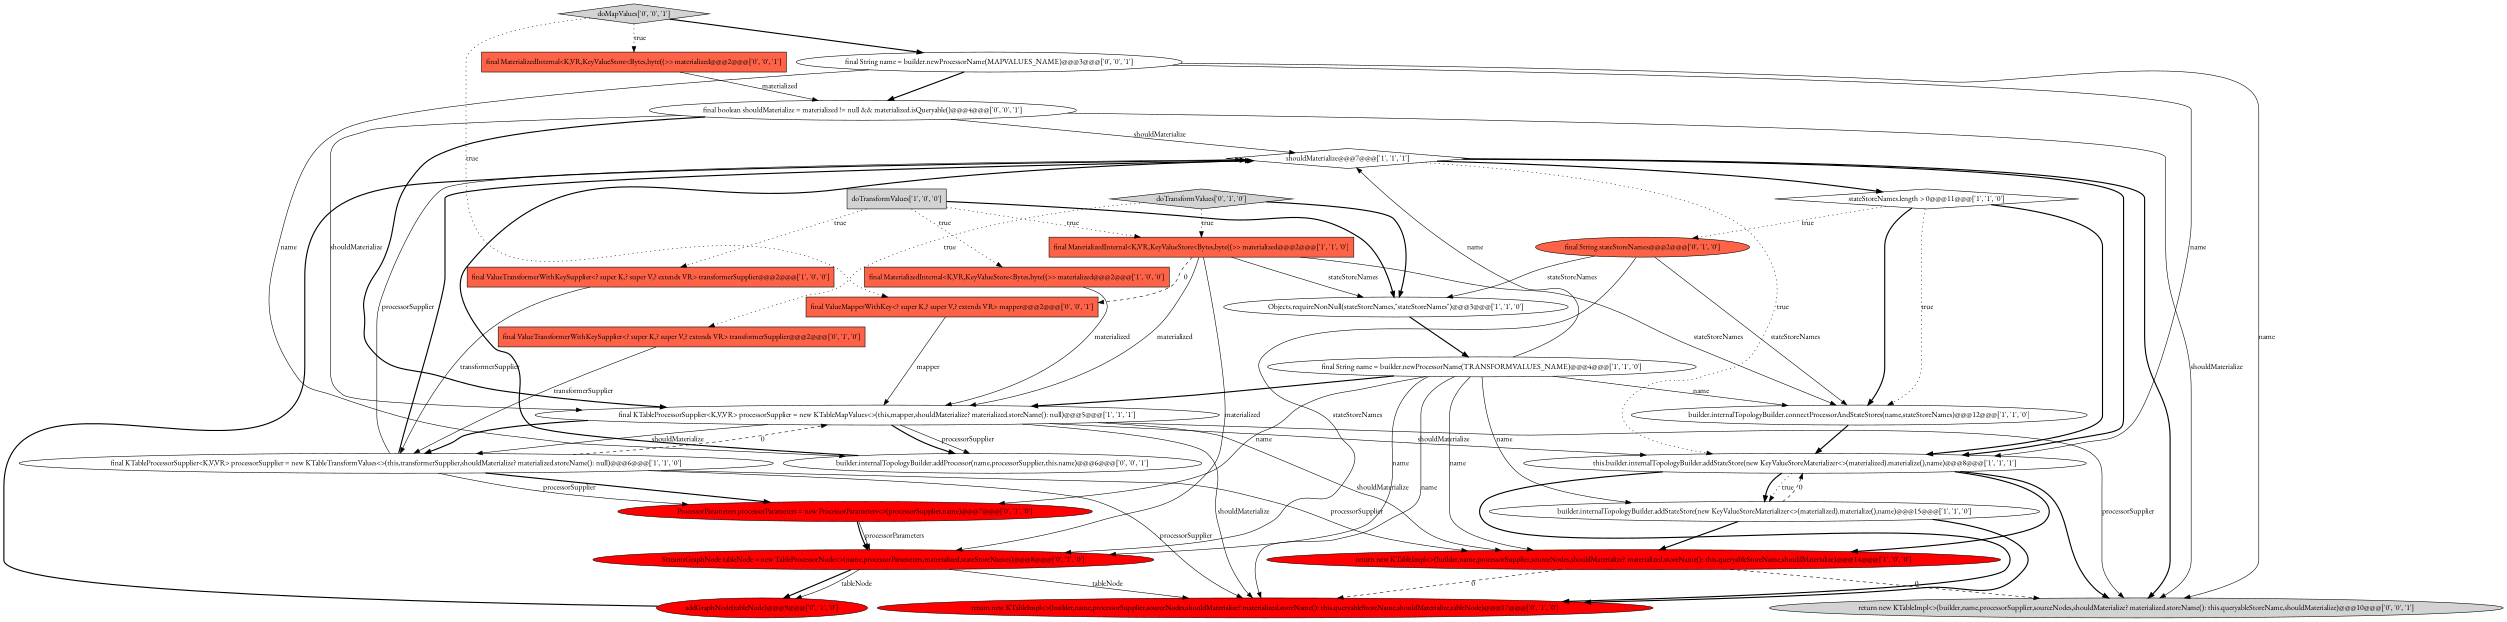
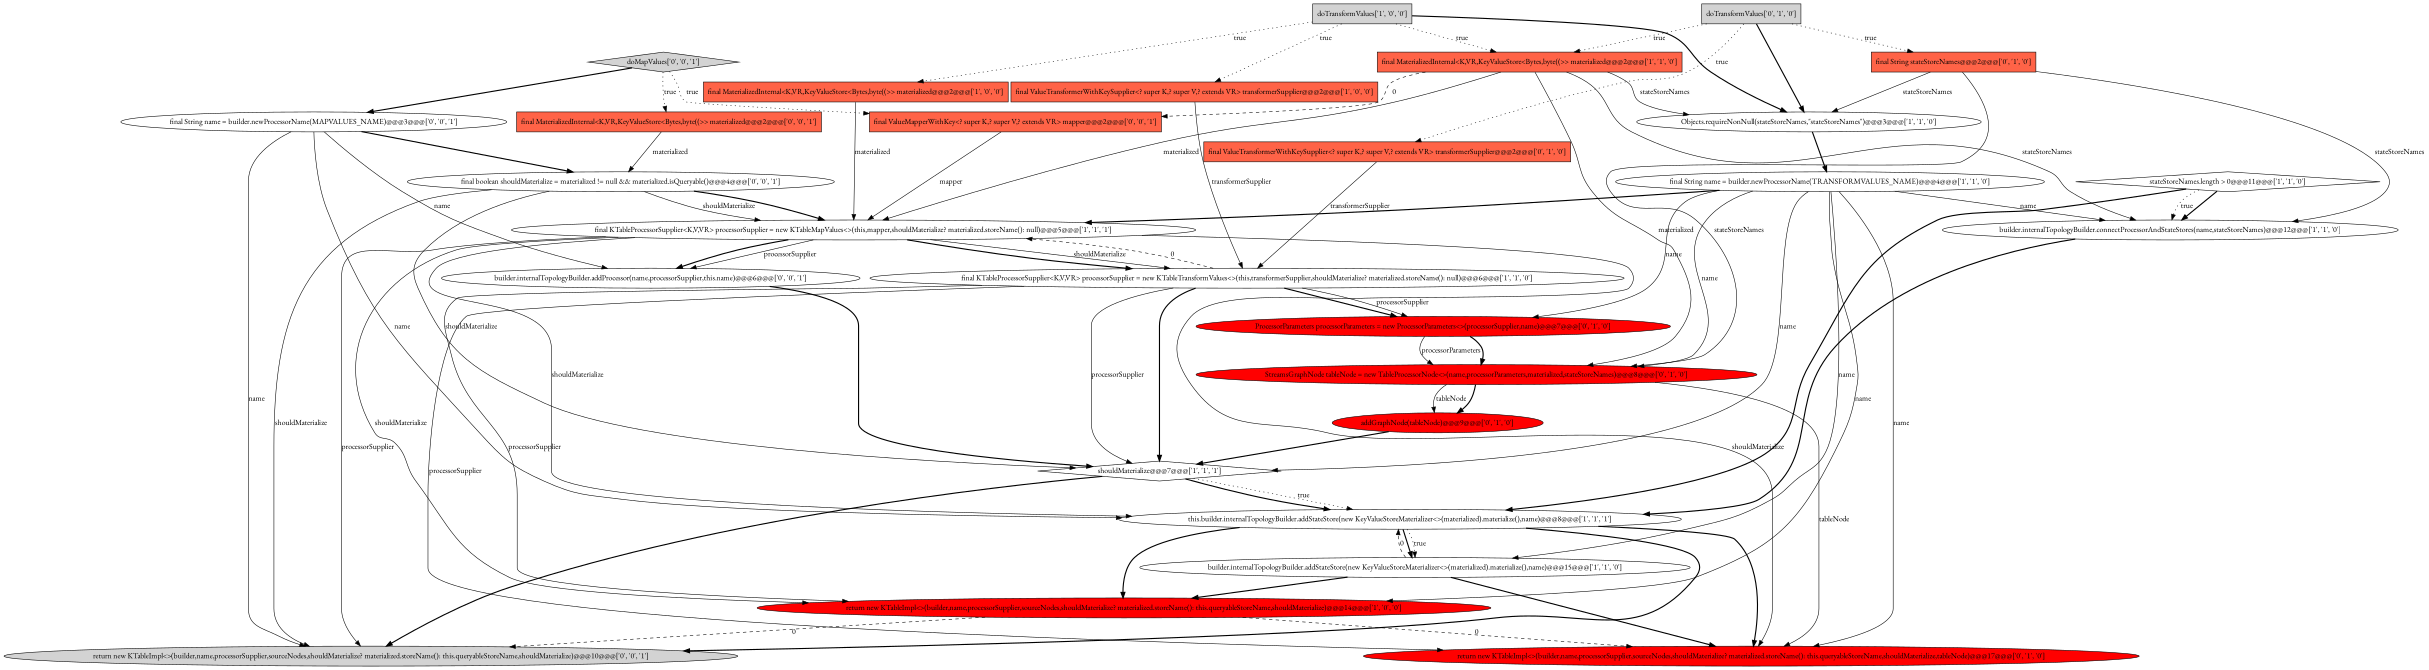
edge "shouldMaterialize@@@7@@@['1', '1', '1']" -> "stateStoreNames.length > 0@@@11@@@['1', '1', '0']": removed
node "doTransformValues['0', '1', '0']": shape diamond -> box
edge "stateStoreNames.length > 0@@@11@@@['1', '1', '0']" -> "final String stateStoreNames@@@2@@@['0', '1', '0']": now "doTransformValues['0', '1', '0']" -> "final String stateStoreNames@@@2@@@['0', '1', '0']"
node "final String stateStoreNames@@@2@@@['0', '1', '0']": shape ellipse -> box
